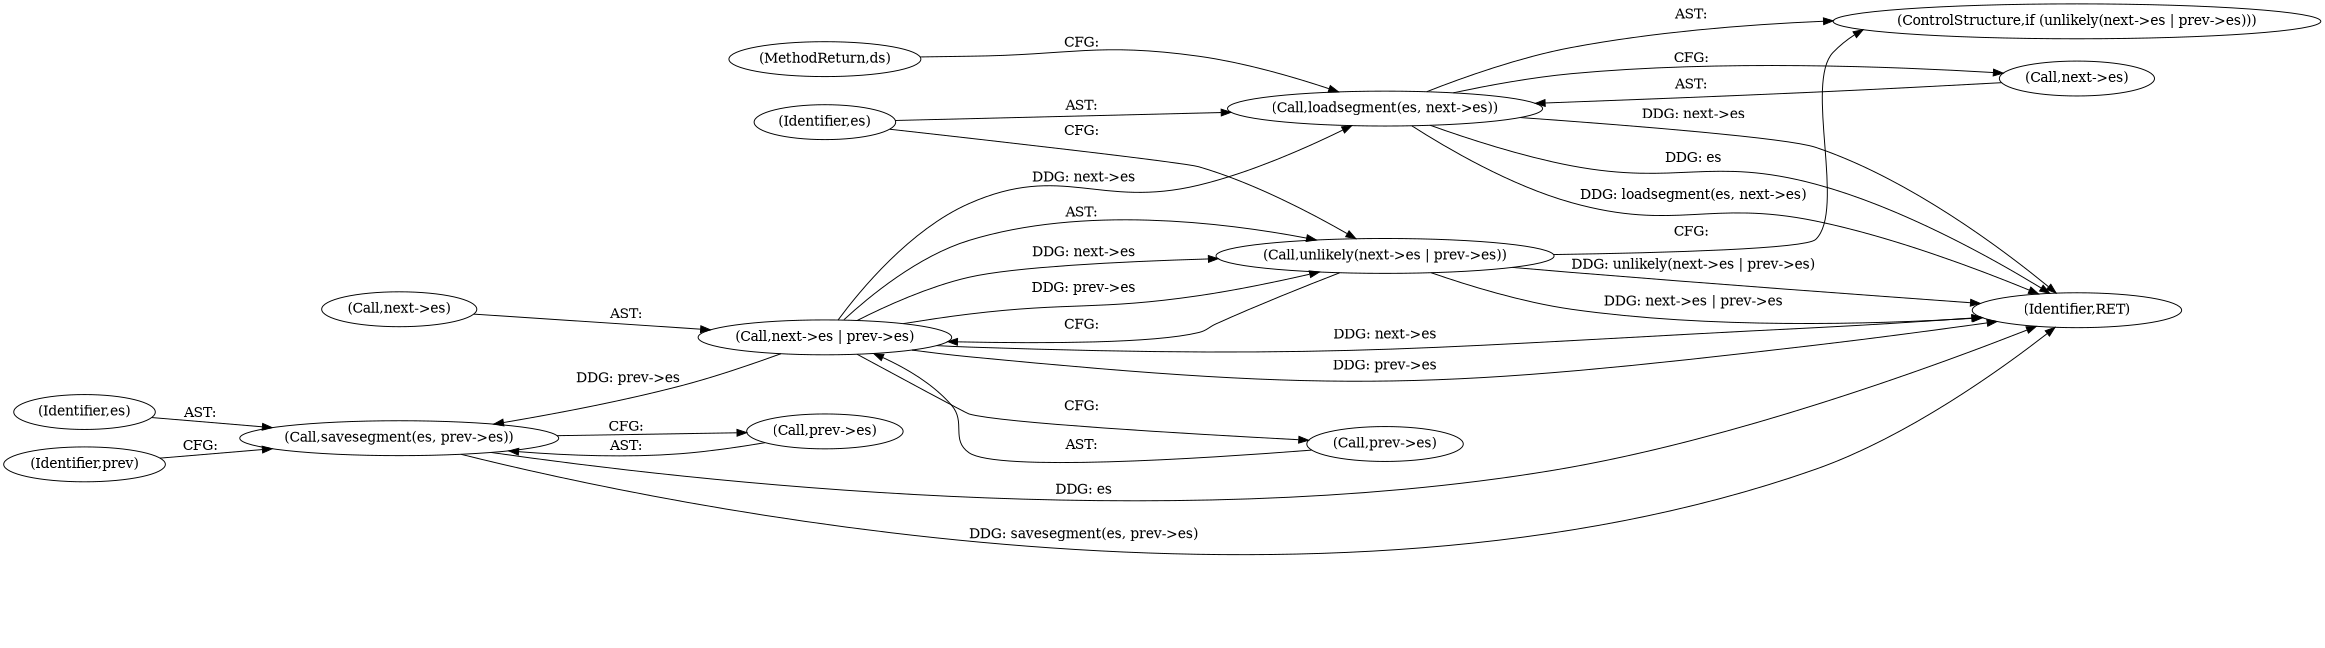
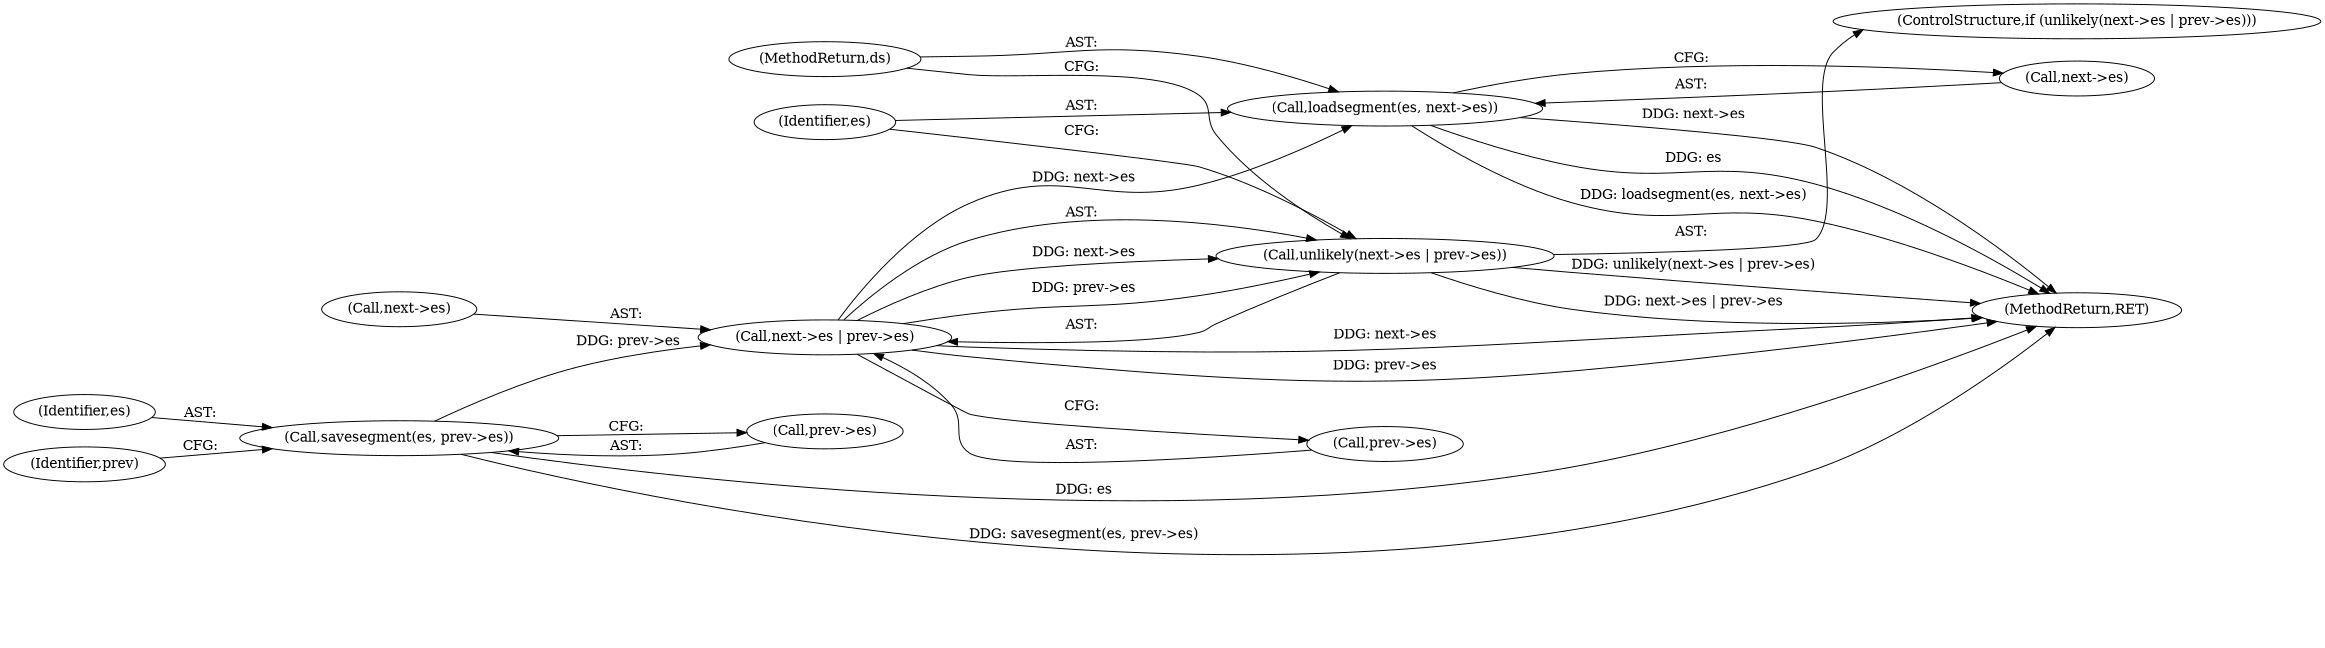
edge "(Call,loadsegment(es, next->es))" -> "(ControlStructure,if (unlikely(next->es | prev->es)))": removed, label "AST:"
edge "(MethodReturn,ds)" -> "(Call,loadsegment(es, next->es))": label "CFG: " -> "AST: "
edge "(MethodReturn,ds)" -> "(Call,unlikely(next->es | prev->es))": added, label "CFG:"
edge "(Call,unlikely(next->es | prev->es))" -> "(ControlStructure,if (unlikely(next->es | prev->es)))": label "CFG: " -> "AST: "
node "(Identifier,RET)": label "(Identifier,RET)" -> "(MethodReturn,RET)"
edge "(Call,unlikely(next->es | prev->es))" -> "(Call,next->es | prev->es)": label "CFG: " -> "AST: "
edge "(Call,next->es | prev->es)" -> "(Call,savesegment(es, prev->es))": reversed
